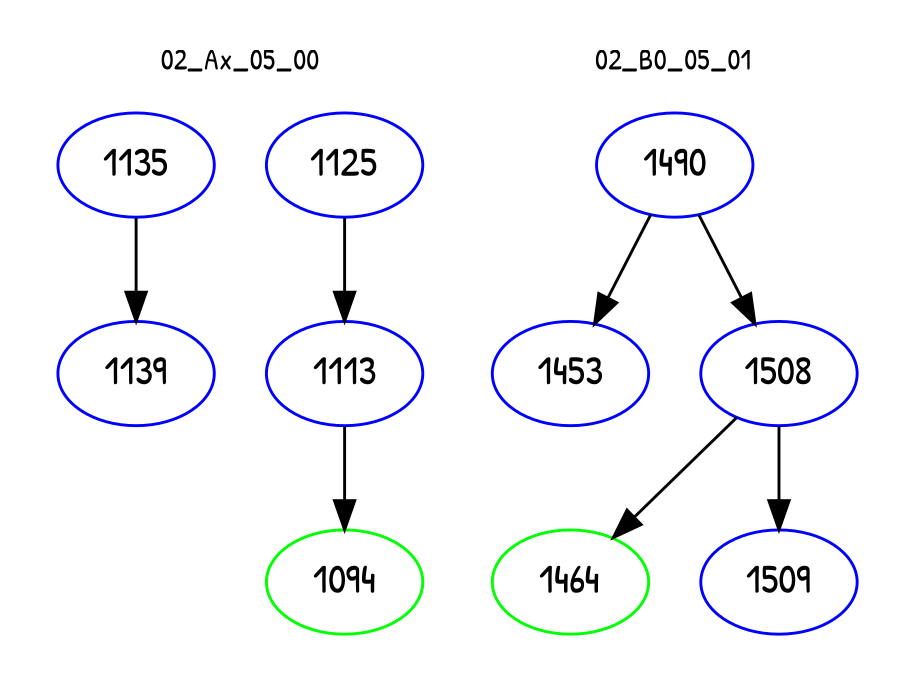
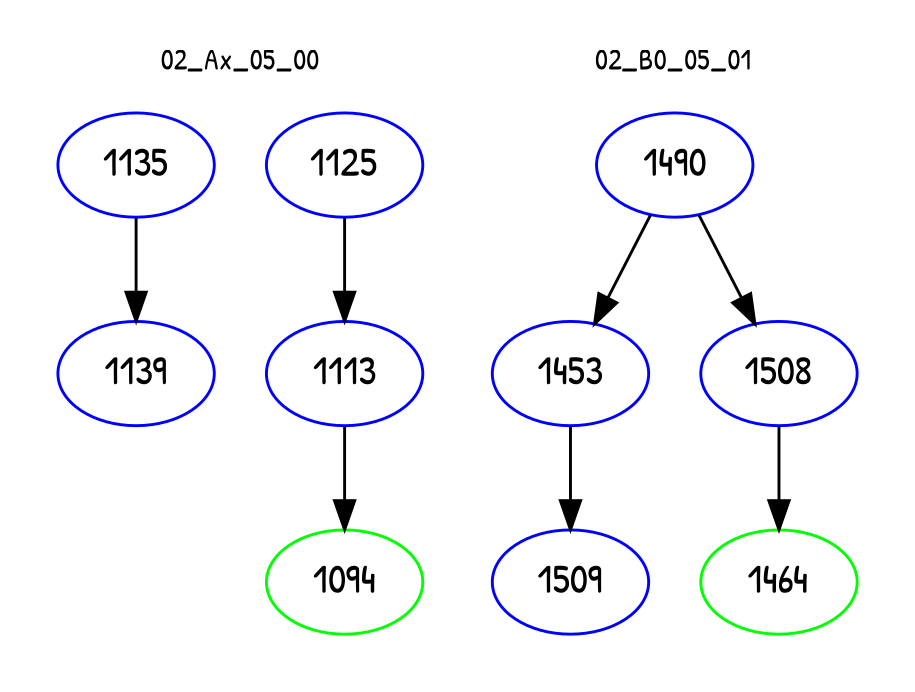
edge "1508" -> "1509": now "1453" -> "1509"
